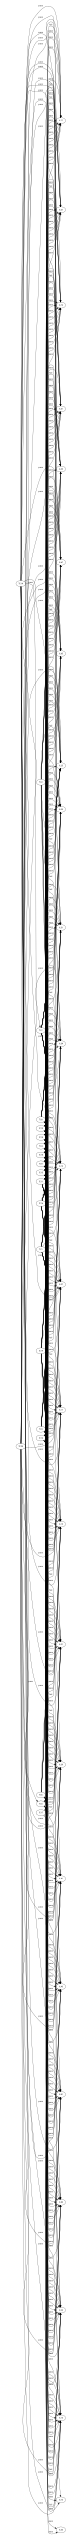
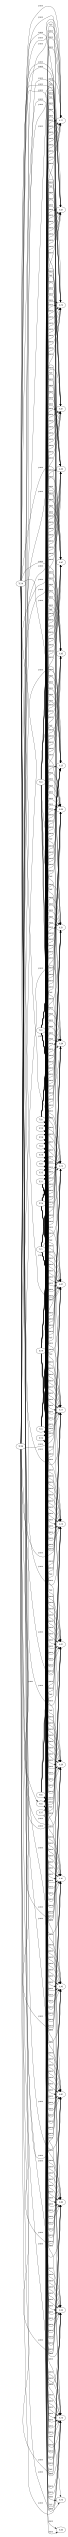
edge "TC14" -> "TC7": now "TC14" -> "RL51"
edge "TC8" -> "RL23": removed, label "pass"
